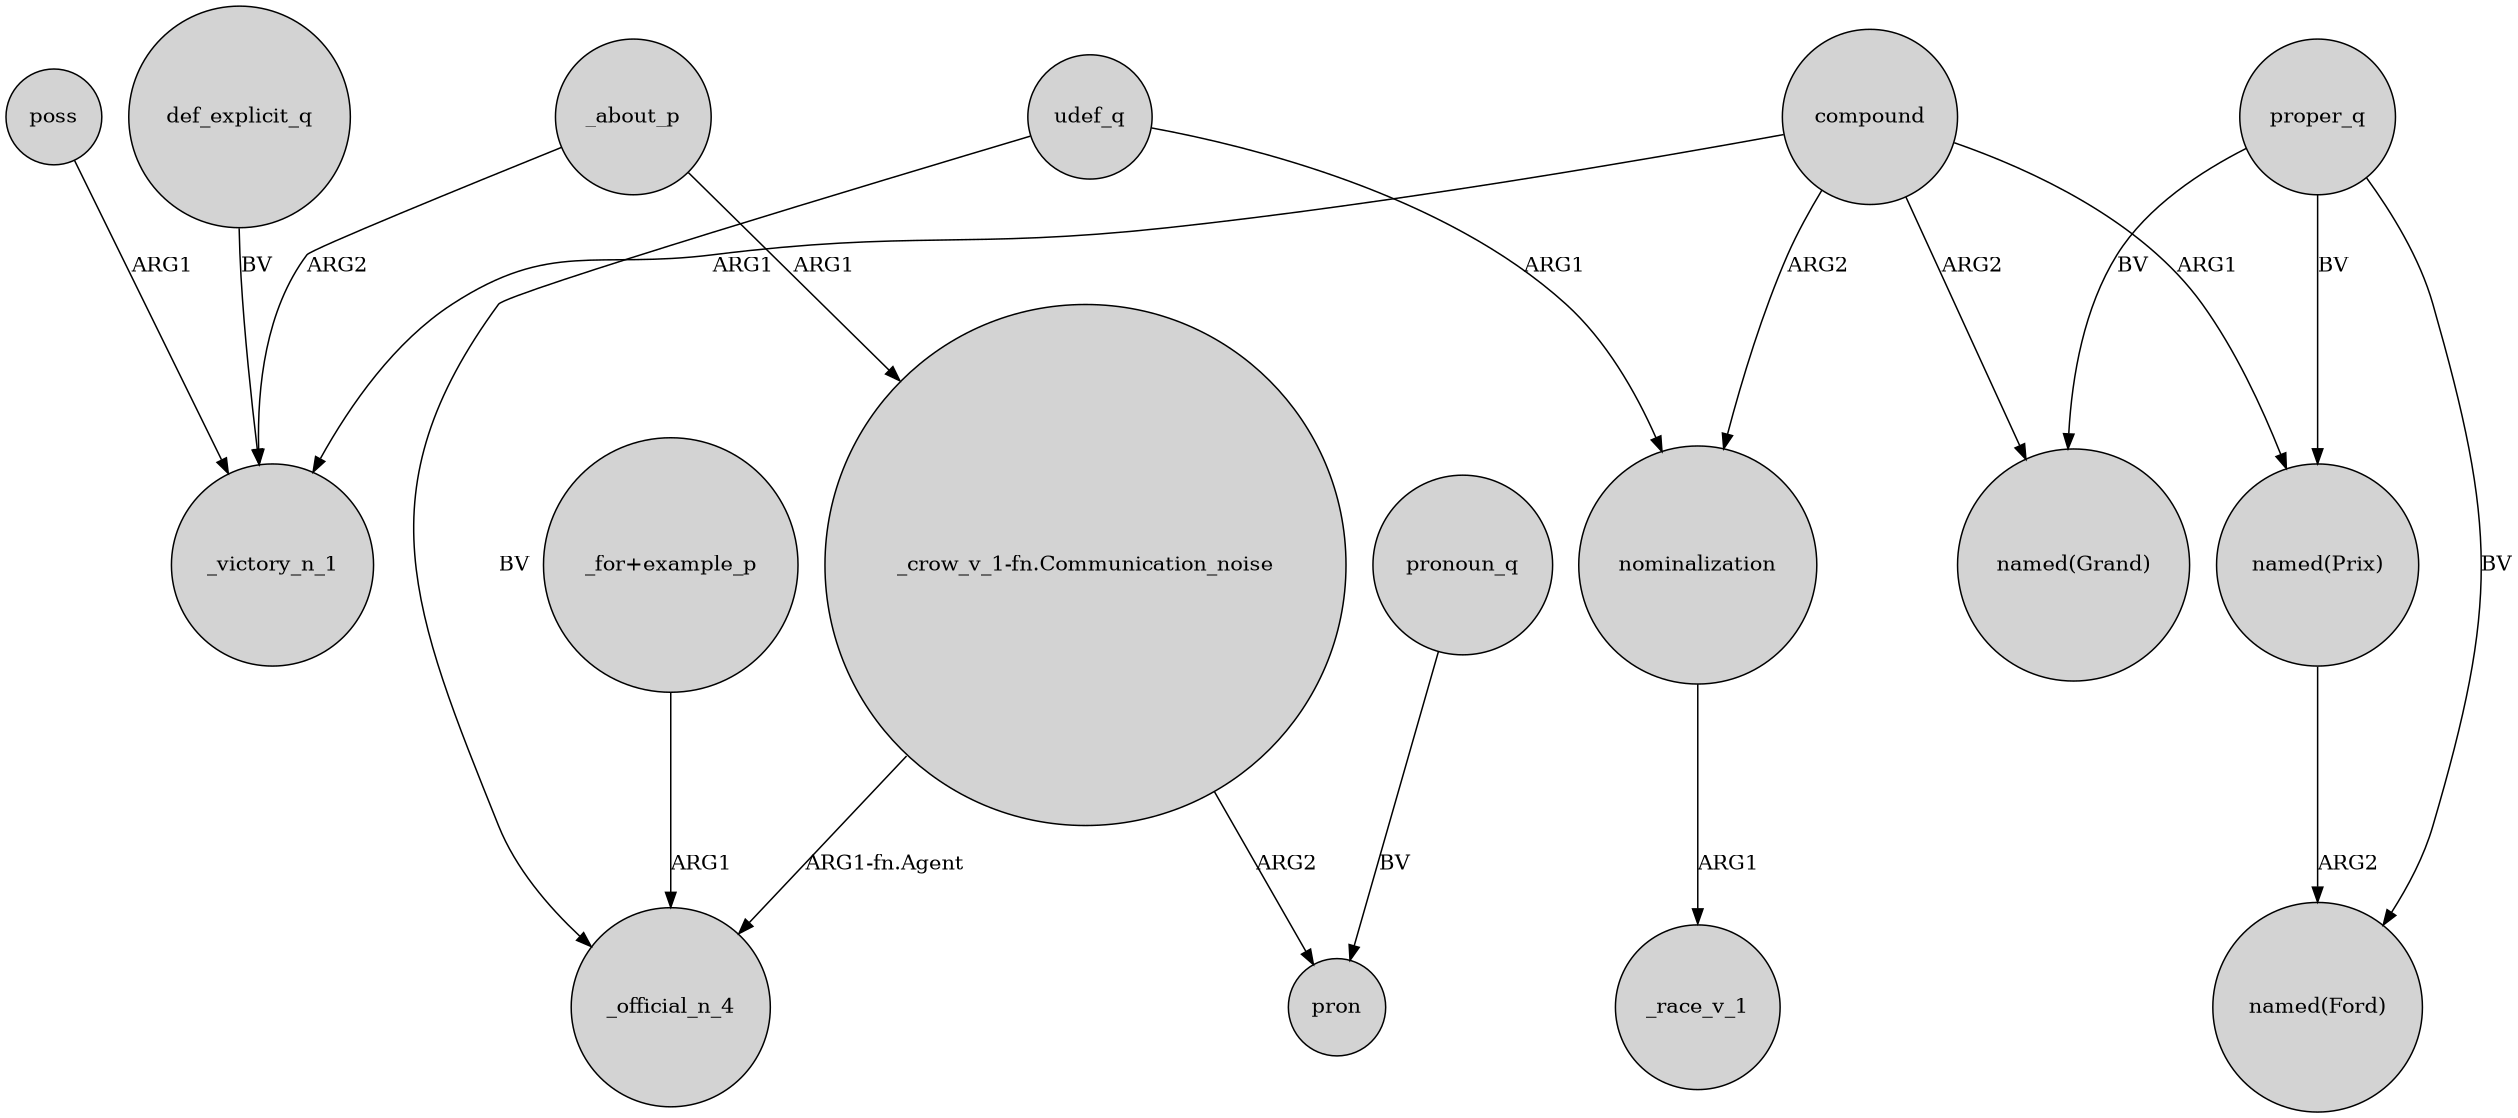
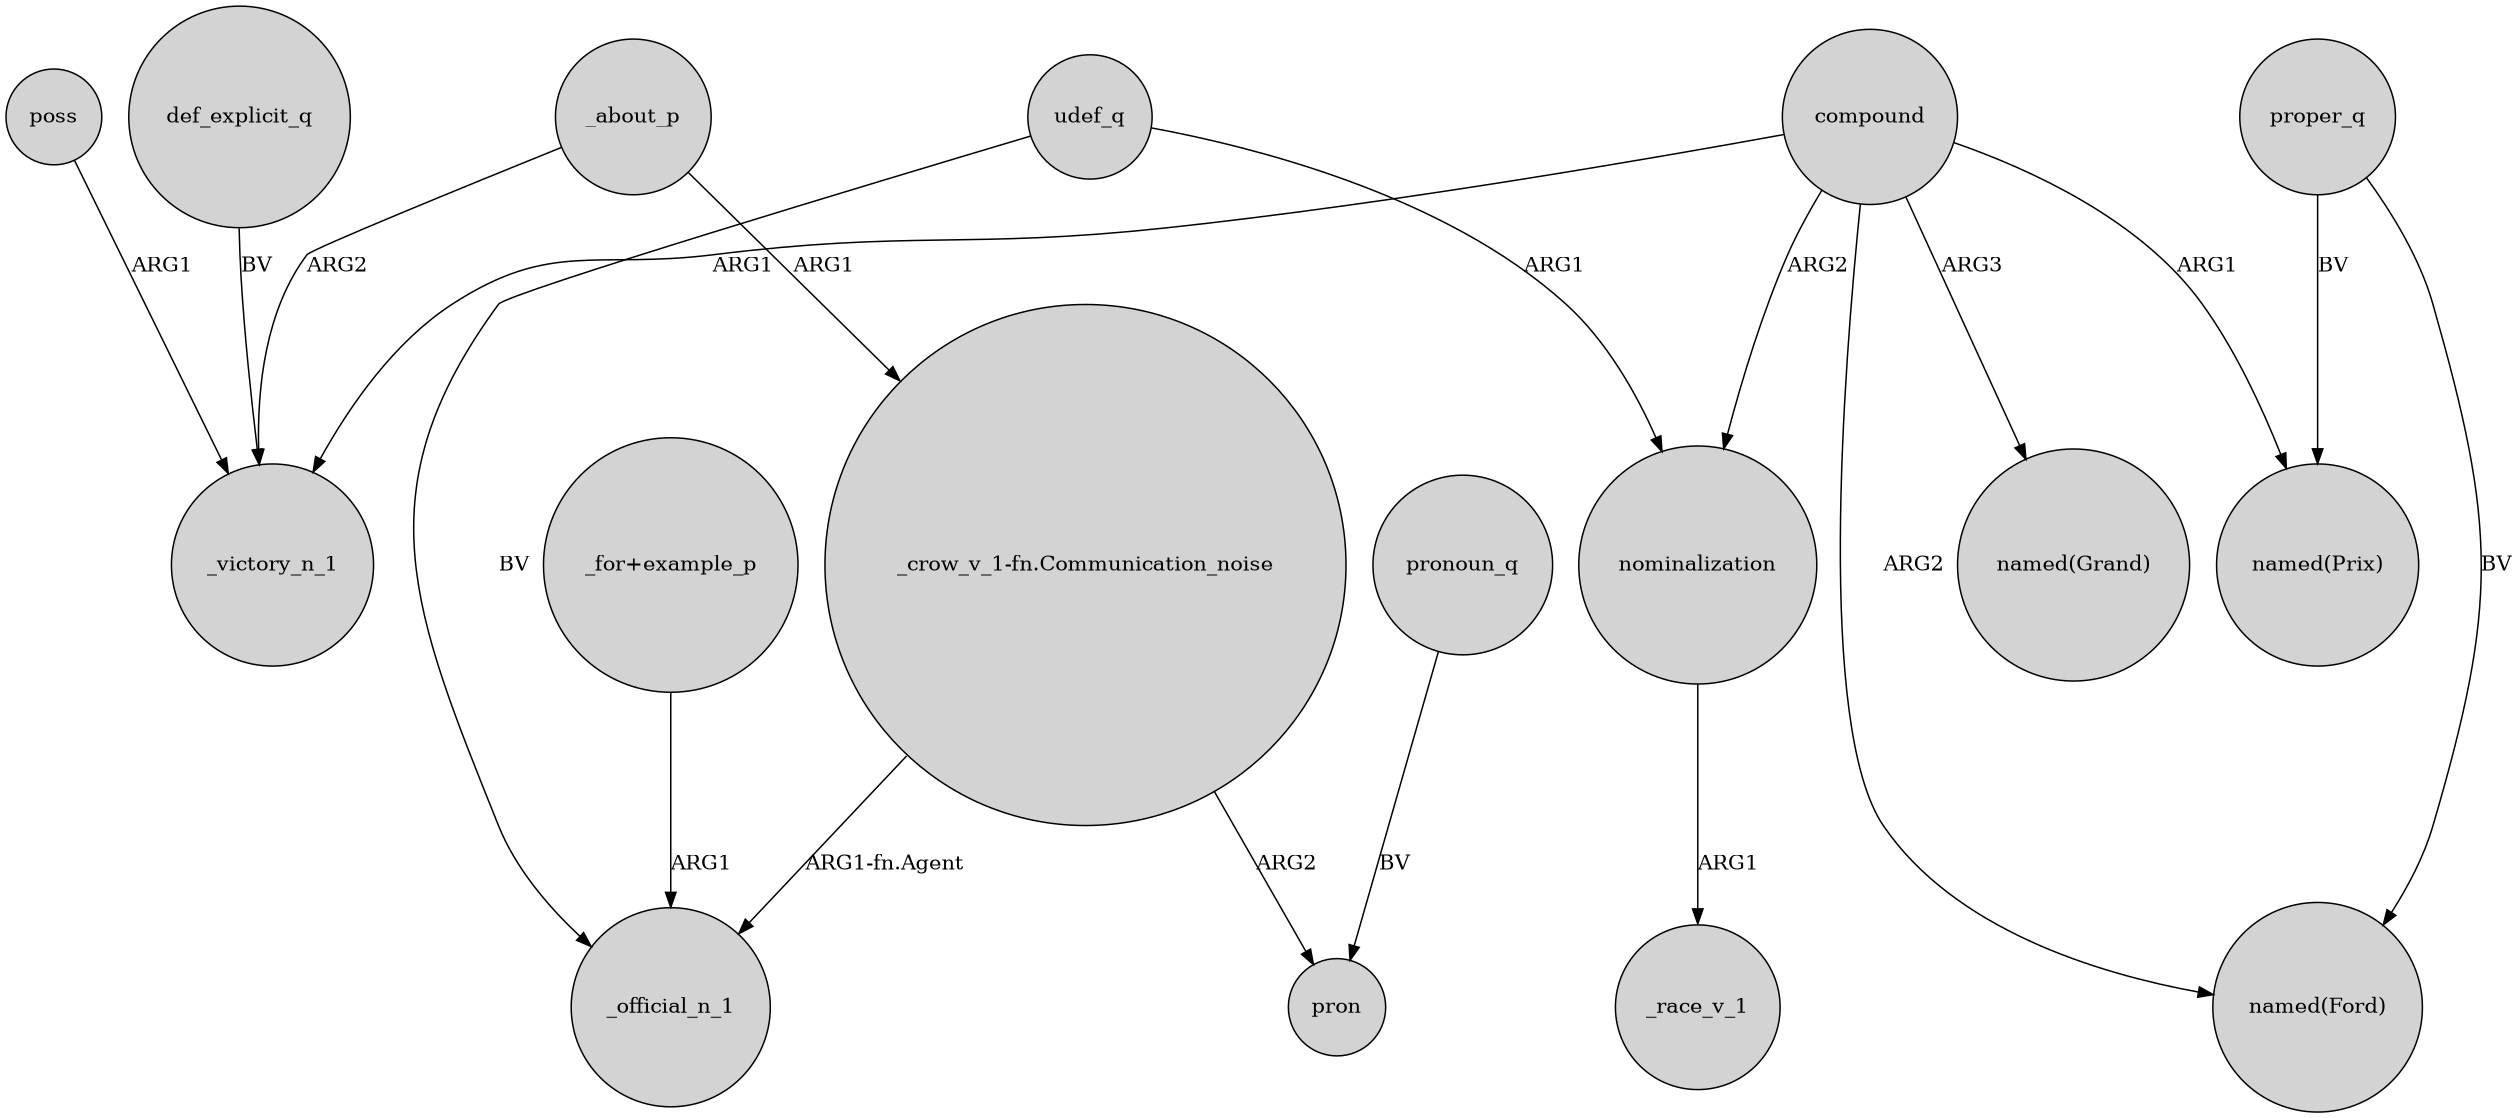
edge "proper_q" -> "named(Grand)": removed, label "BV"
edge "compound" -> "named(Grand)": label "ARG2" -> "ARG3"
edge "named(Prix)" -> "named(Ford)": now "compound" -> "named(Ford)"
node "_official_n_4": label "_official_n_4" -> "_official_n_1"
